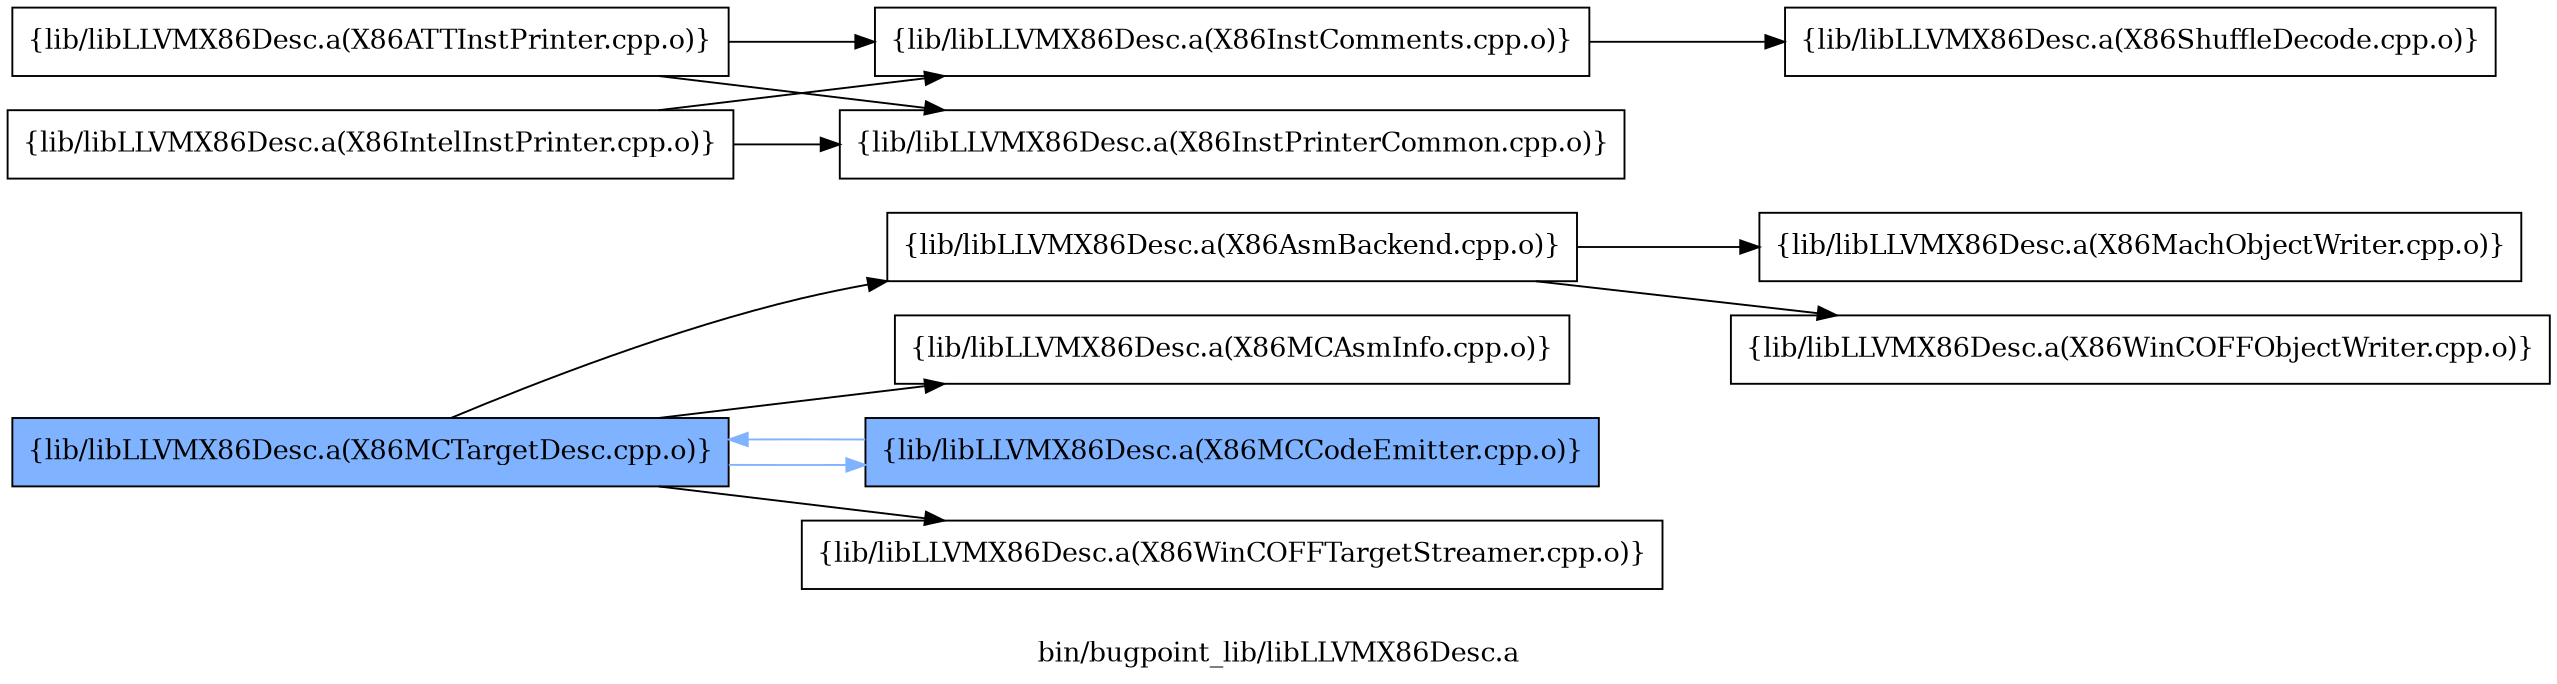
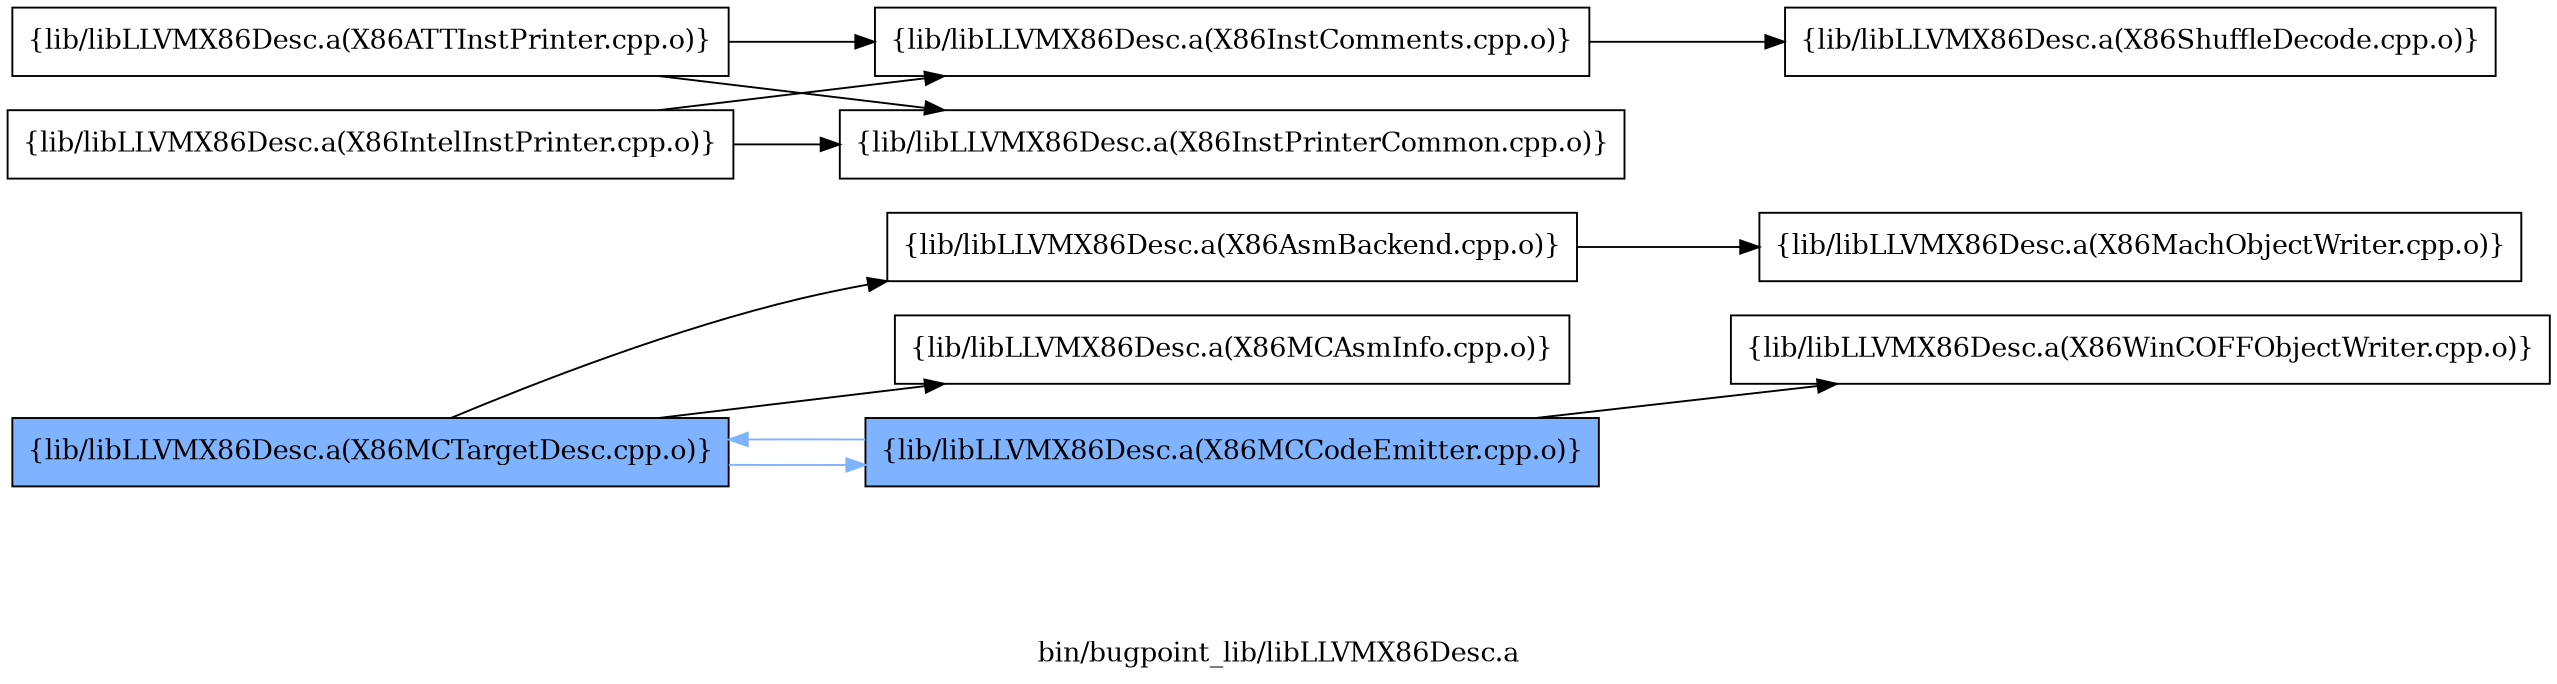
edge "{lib/libLLVMX86Desc.a(X86AsmBackend.cpp.o)}" -> "{lib/libLLVMX86Desc.a(X86WinCOFFObjectWriter.cpp.o)}": now "{lib/libLLVMX86Desc.a(X86MCCodeEmitter.cpp.o)}" -> "{lib/libLLVMX86Desc.a(X86WinCOFFObjectWriter.cpp.o)}"
node "{lib/libLLVMX86Desc.a(X86WinCOFFTargetStreamer.cpp.o)}": removed
